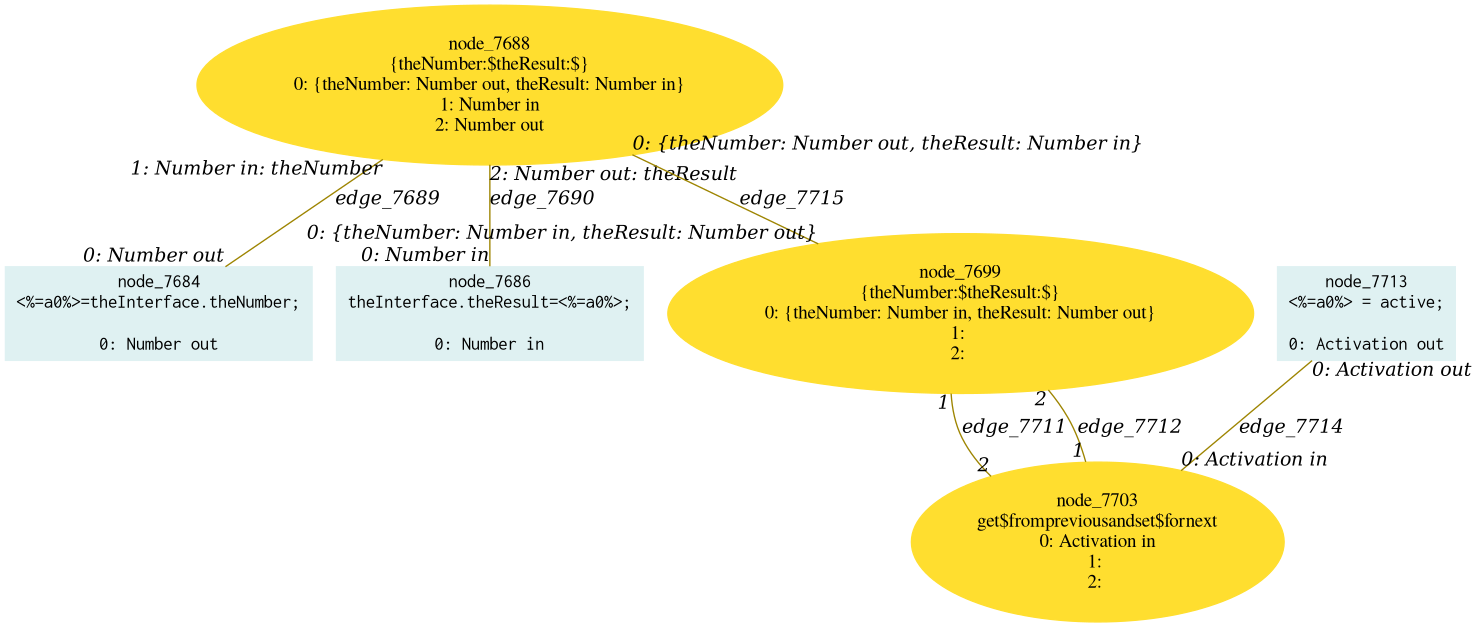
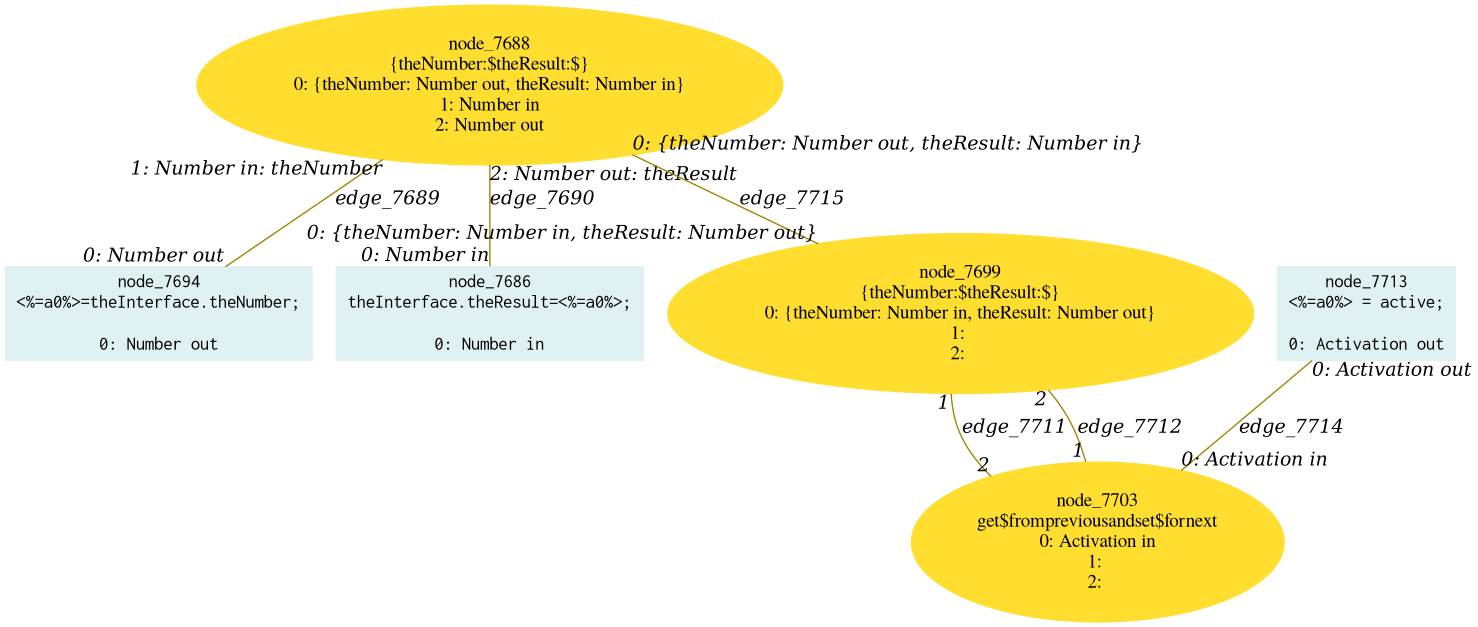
node "node_7684 <%=a0%>=theInterface.theNumber; 0: Number out": label "node_7684 <%=a0%>=theInterface.theNumber; 0: Number out" -> "node_7694 <%=a0%>=theInterface.theNumber; 0: Number out"
